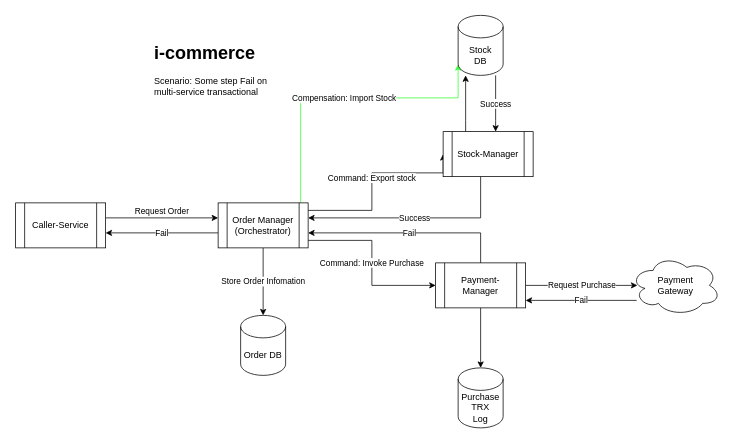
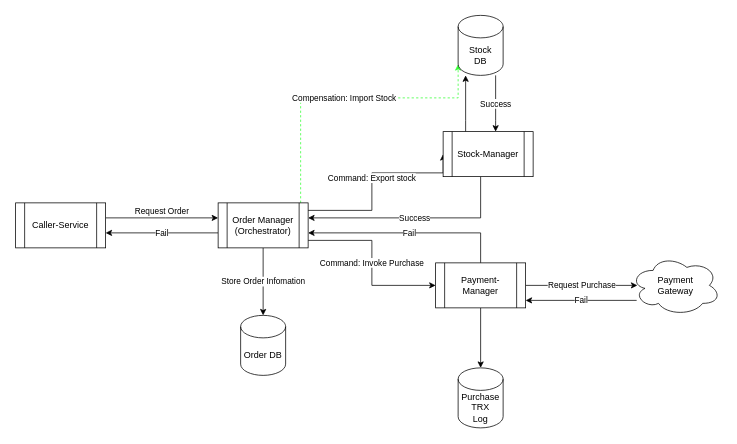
node "i-commerceScenario: Some step Fail on multi-service transactional": removed
edge "Order Manager (Orchestrator)" -> "Stock DB": style solid -> dashed
